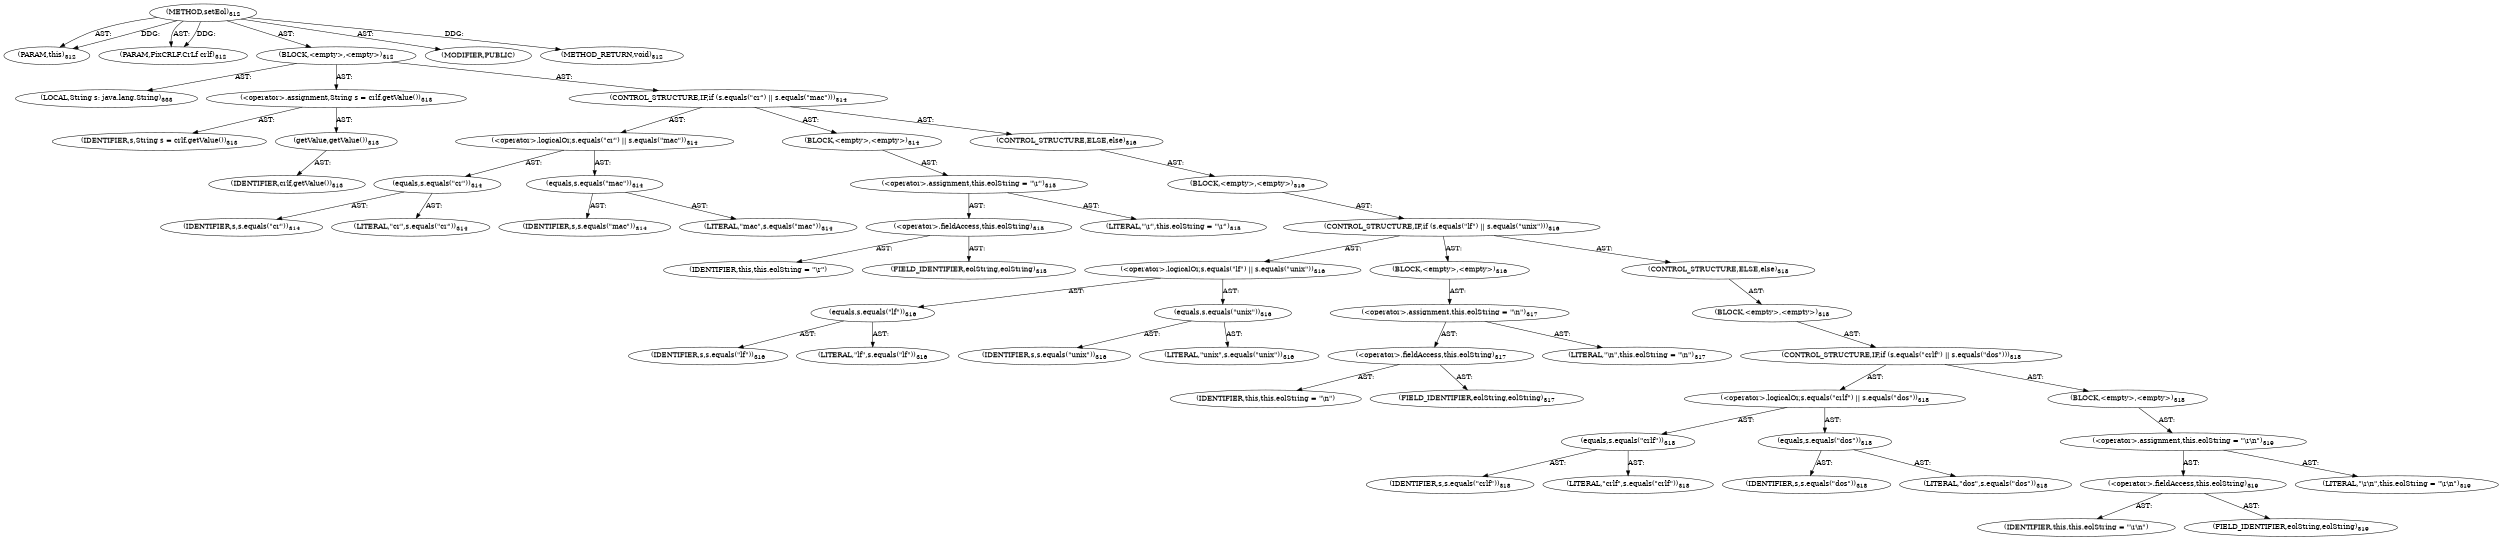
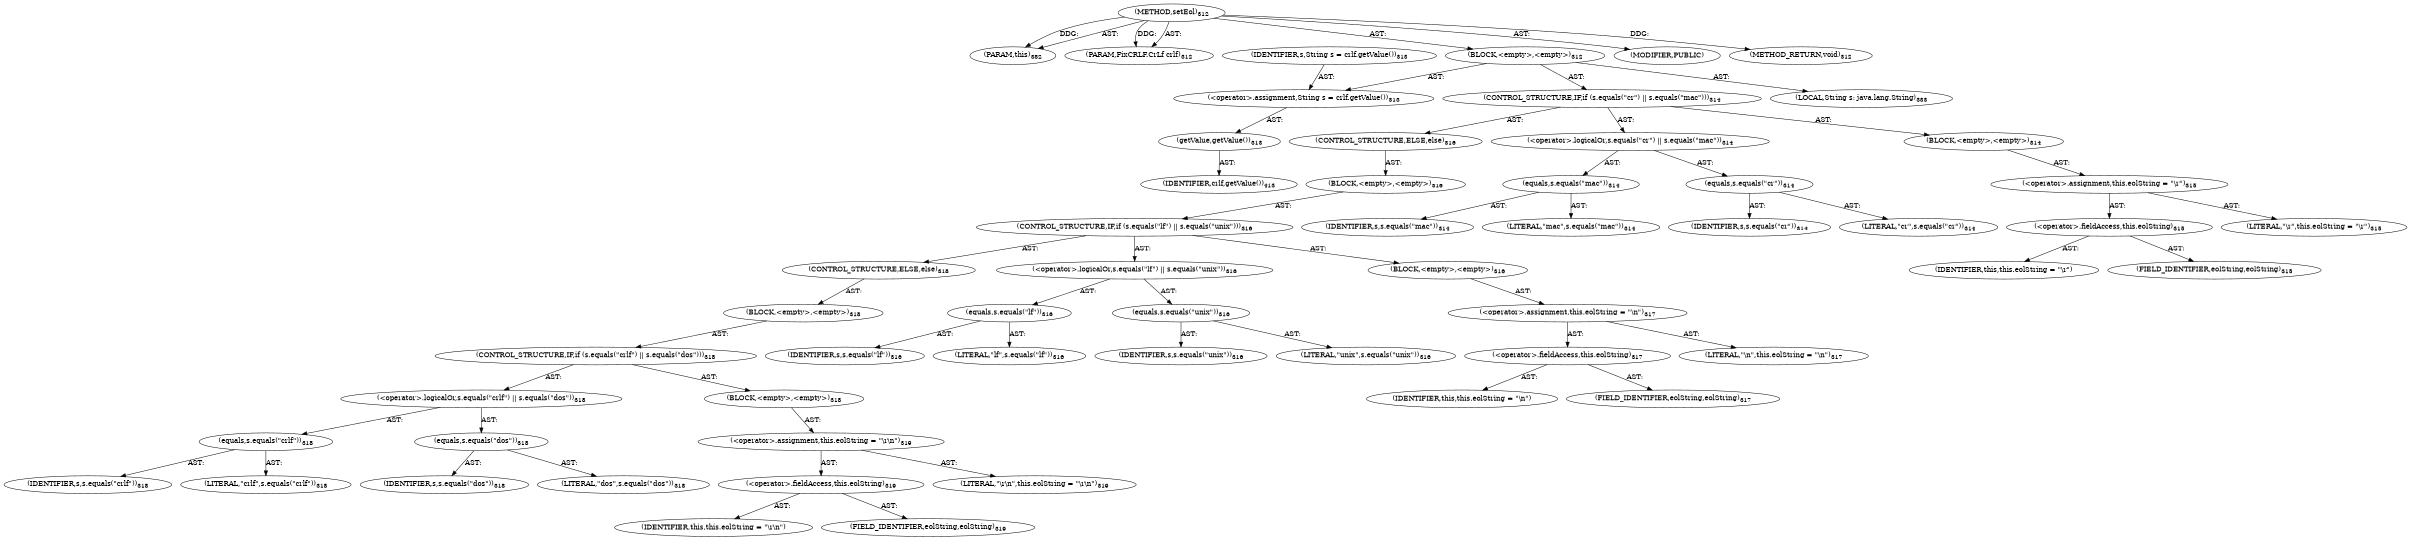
node "(PARAM,this)": text "312" -> "382"
edge "(<operator>.assignment,String s = crlf.getValue())" -> "(IDENTIFIER,s,String s = crlf.getValue())": reversed
node "(IDENTIFIER,crlf,getValue())": text "313" -> "413"
